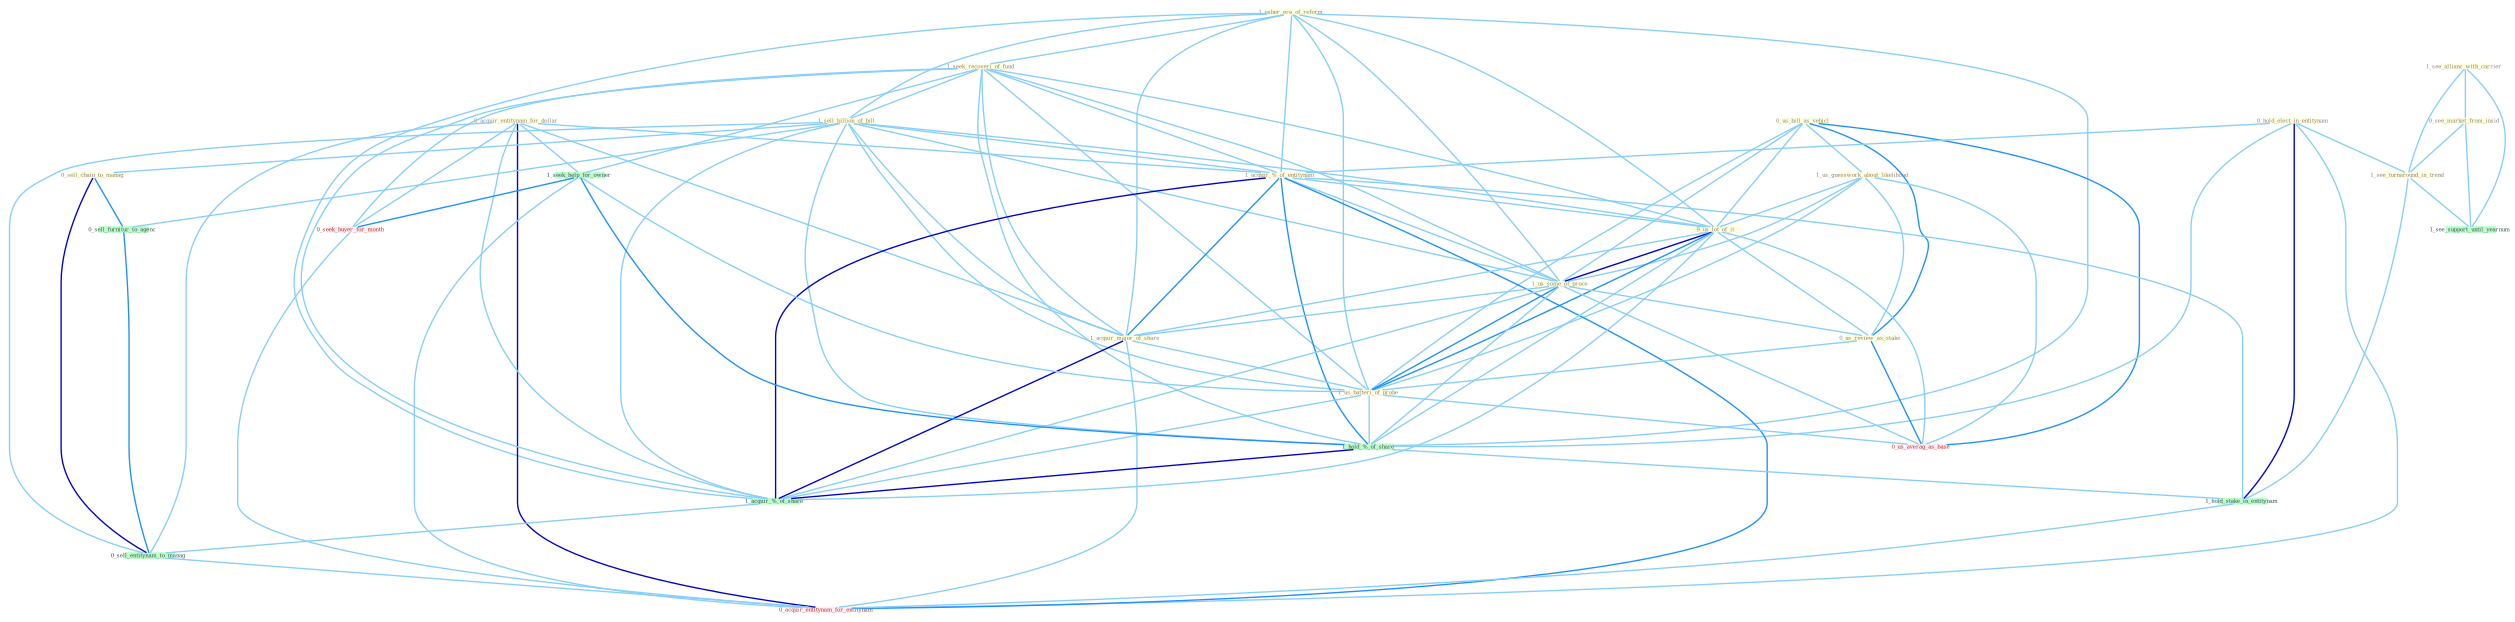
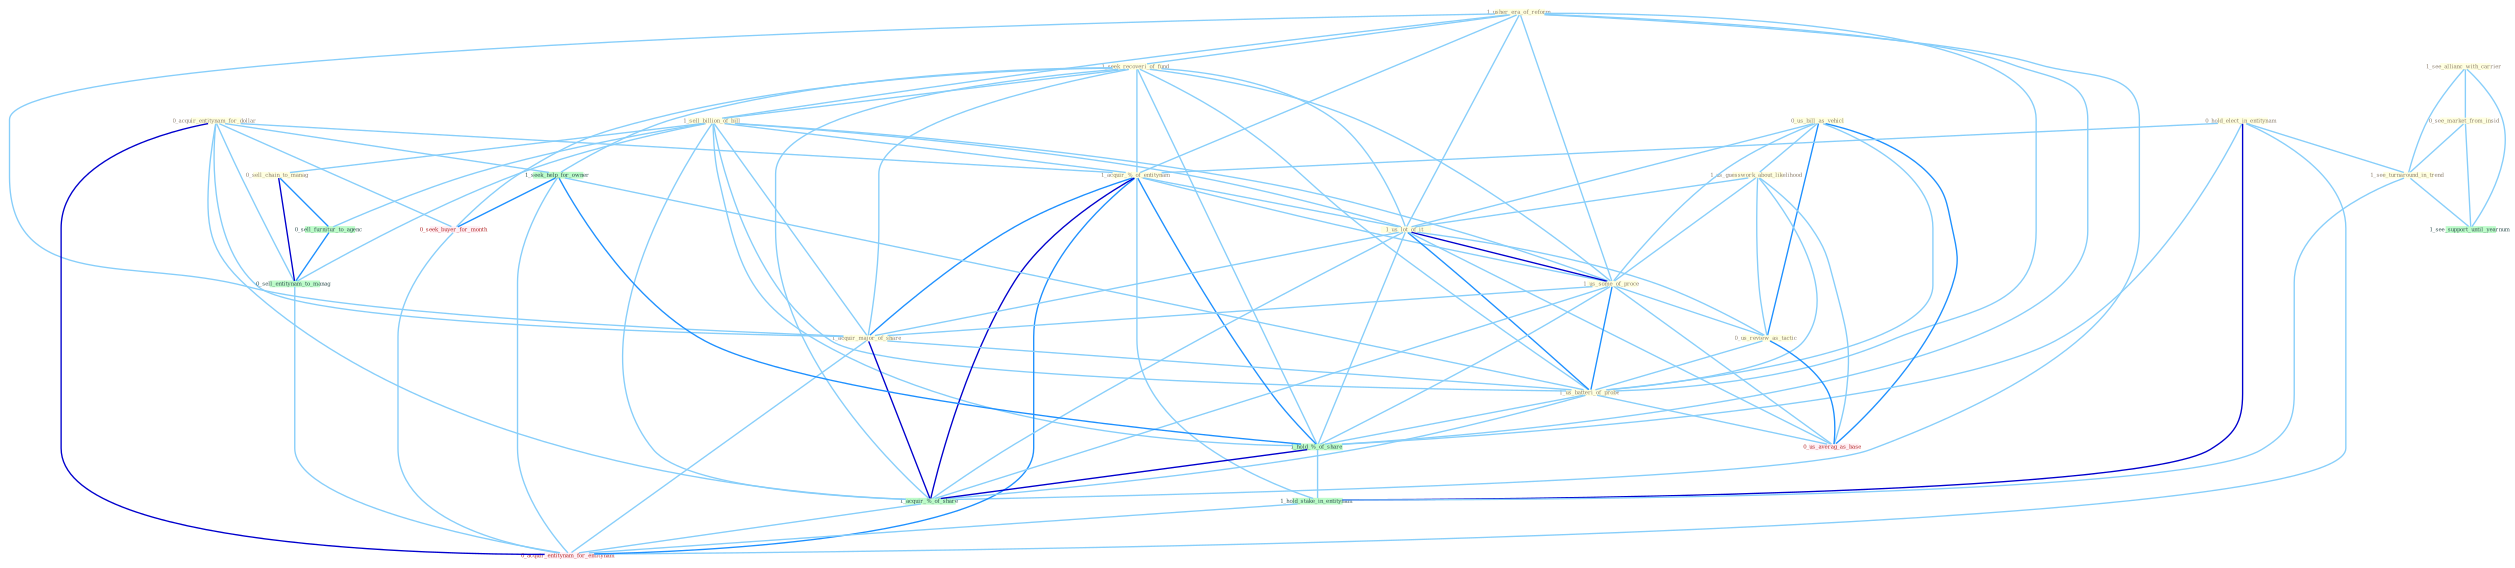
node "9_us_lot_of_it": label "9_us_lot_of_it" -> "1_us_lot_of_it"
node "0_us_review_as_stake": label "0_us_review_as_stake" -> "0_us_review_as_tactic"
edge "1_acquir_%_of_share" -- "0_sell_entitynam_to_manag": now "1_acquir_%_of_share" -- "0_acquir_entitynam_for_entitynam"
